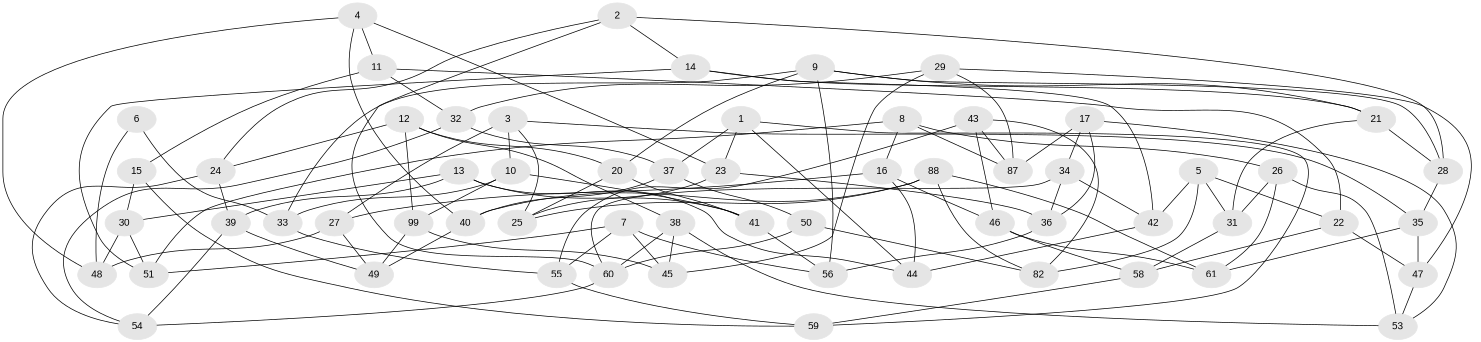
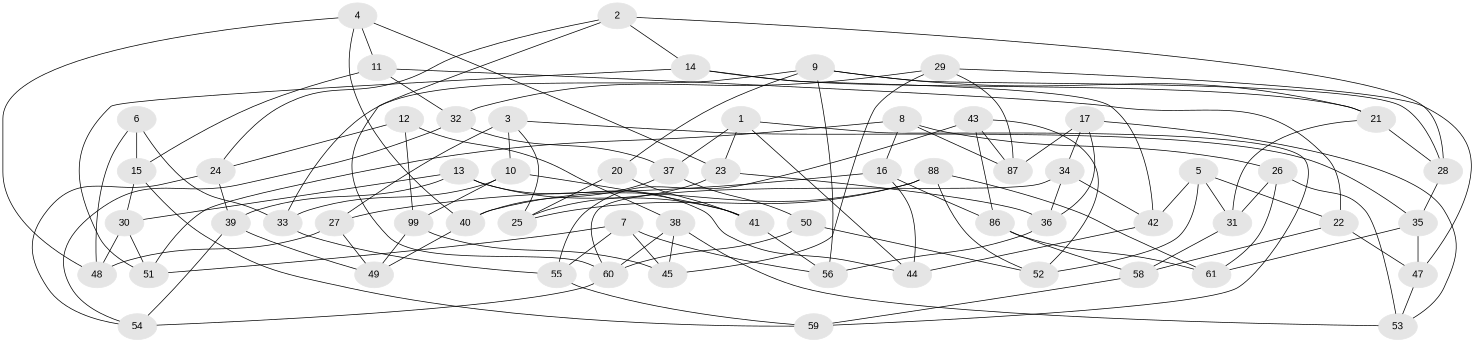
edge "6" -- "15": added
edge "12" -- "20": removed
node "46": label "46" -> "86"
node "82": label "82" -> "52"
